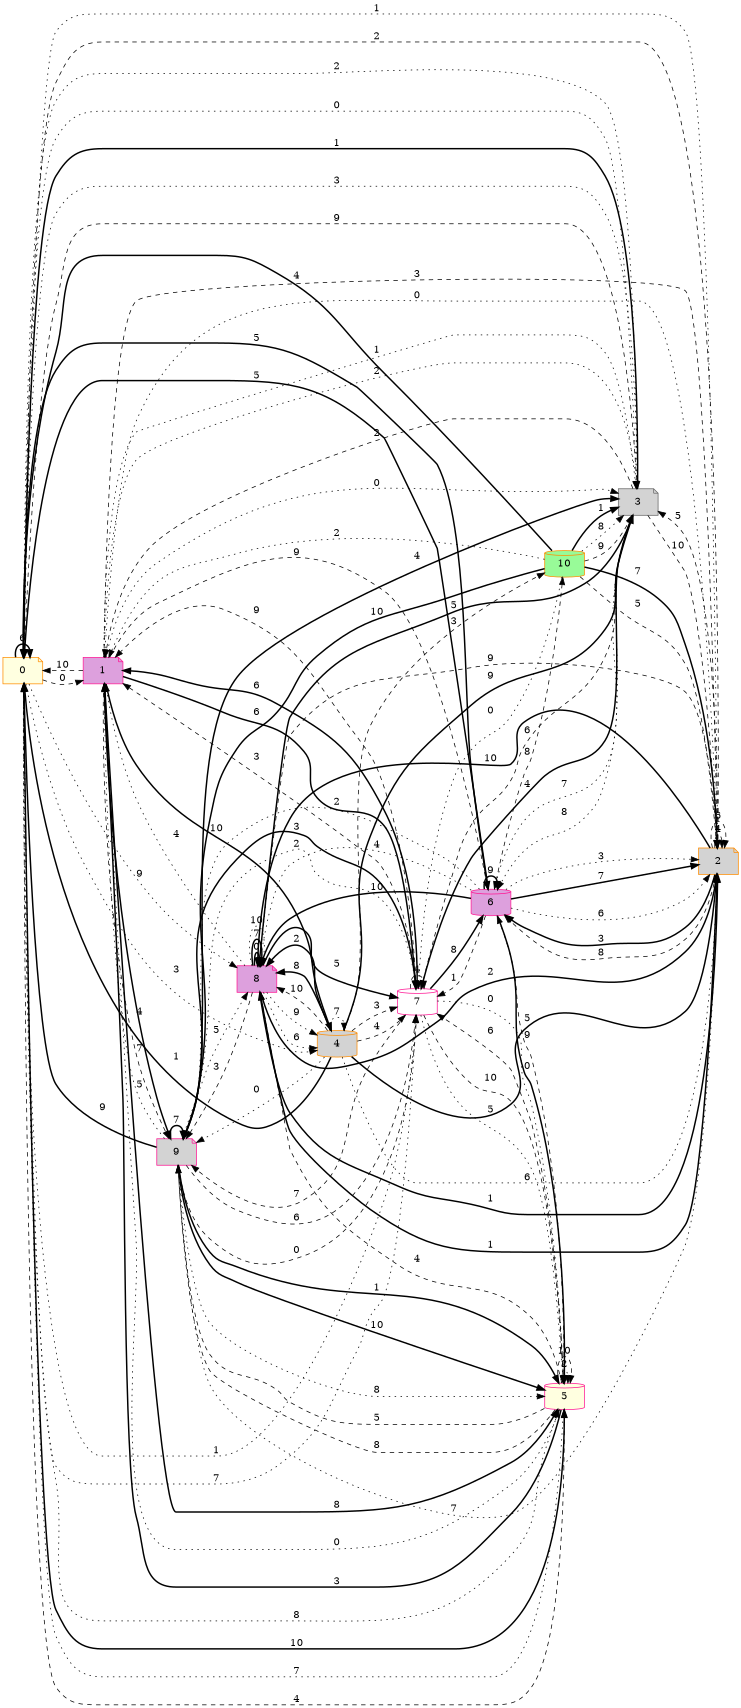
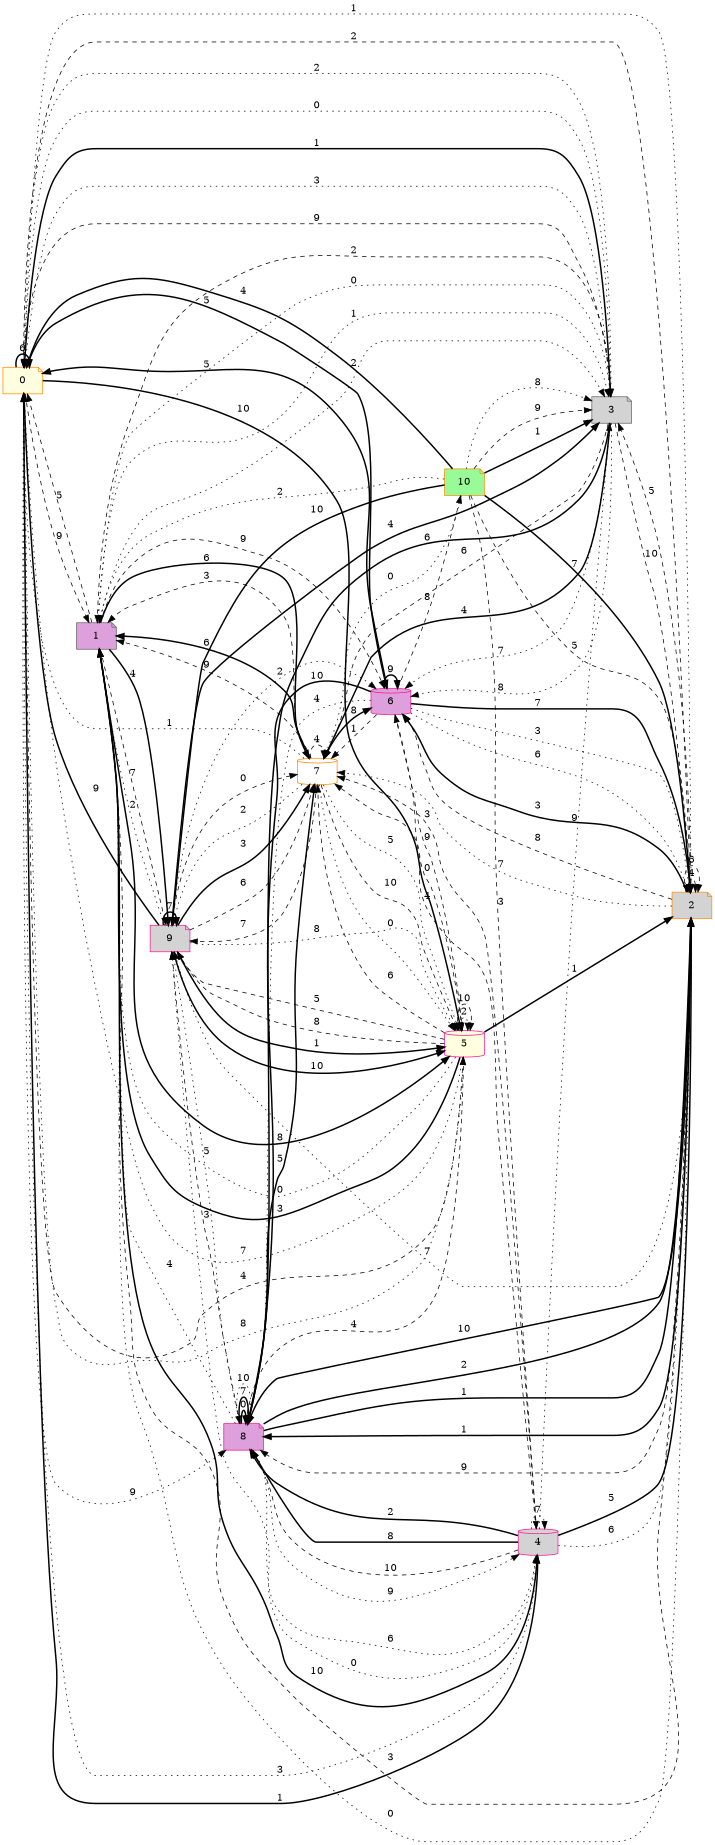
node "10": shape cylinder -> note
edge "3" -> "8": label "5" -> "6"
edge "1" -> "0": label "10" -> "5"
node "1": color deeppink -> gray40
edge "0" -> "1": label "0" -> "9"
edge "4" -> "3": style bold -> dotted
edge "4" -> "10": reversed
edge "6" -> "9": reversed
edge "5" -> "2": added, label "1"
node "7": color deeppink -> darkorange
node "4": color darkorange -> deeppink
edge "9" -> "1": label "5" -> "2"
edge "6" -> "5": style bold -> dashed
edge "0" -> "7": now "2" -> "7"
